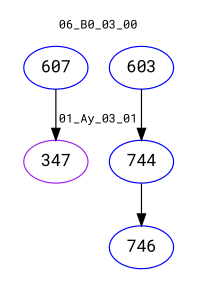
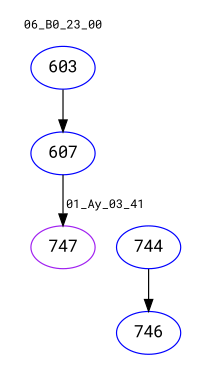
cluster "06_B0_03_00": label "06_B0_03_00" -> "06_B0_23_00"
edge "603" -> "744": now "603" -> "607"
cluster "01_Ay_03_01": label "01_Ay_03_01" -> "01_Ay_03_41"
node "347": label "347" -> "747"
